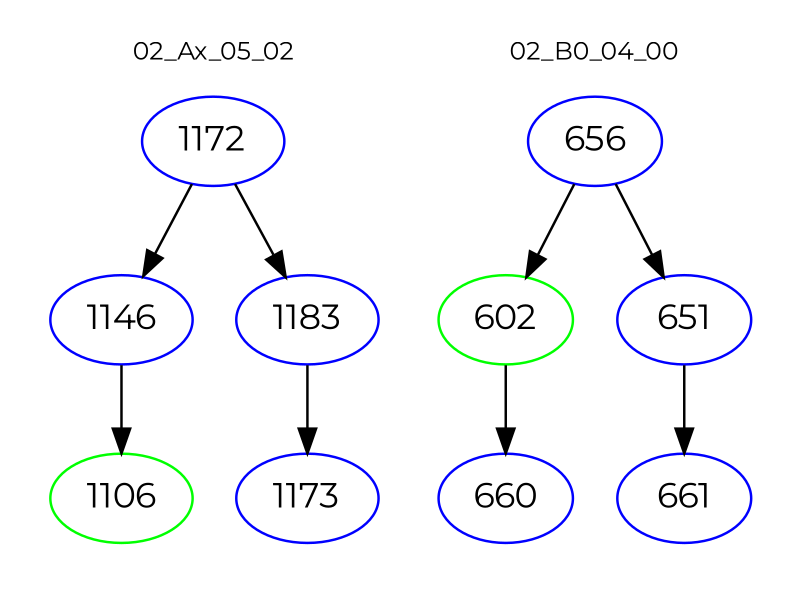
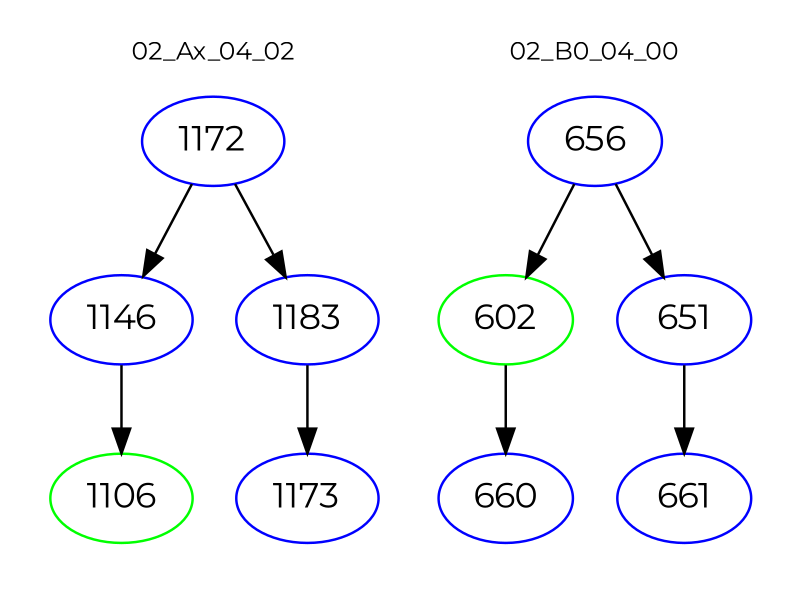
cluster "02_Ax_05_02": label "02_Ax_05_02" -> "02_Ax_04_02"
